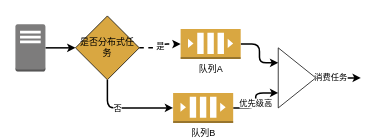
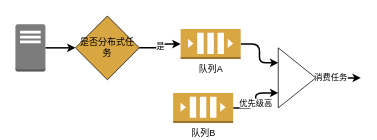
edge "是否分布式任务" -> "队列A": style dashed -> solid
edge "是否分布式任务" -> "队列B": removed, label "否"
